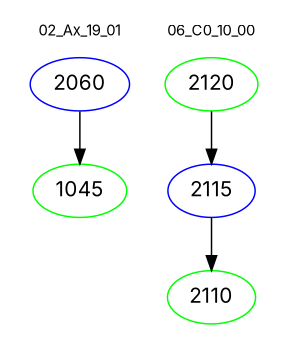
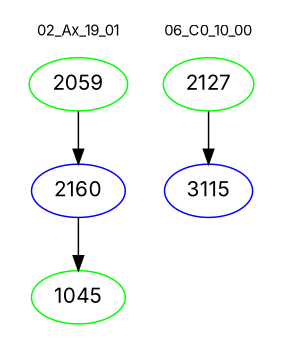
node "2059": added
node "2060": label "2060" -> "2160"
node "2120": label "2120" -> "2127"
node "2115": label "2115" -> "3115"
node "2110": removed
